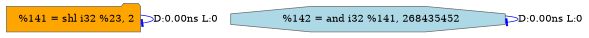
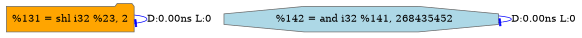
node "%141 = shl i32 %23, 2": label "%141 = shl i32 %23, 2" -> "%131 = shl i32 %23, 2"
